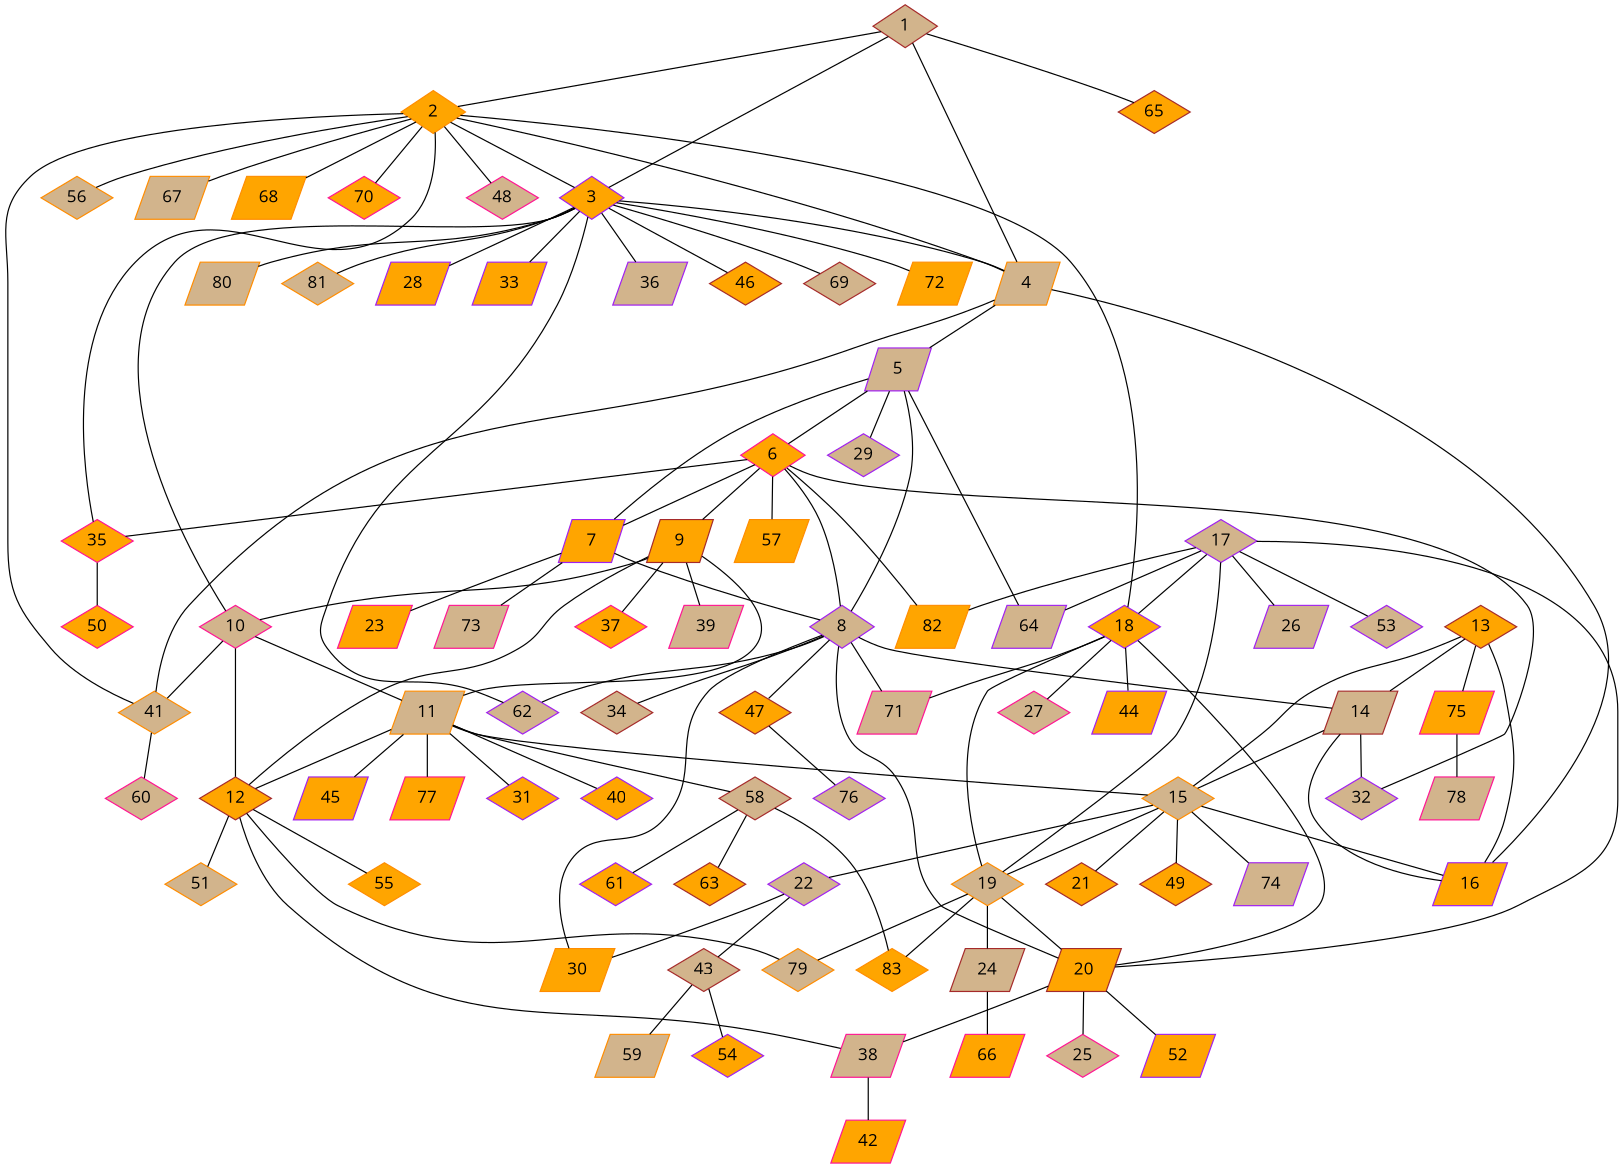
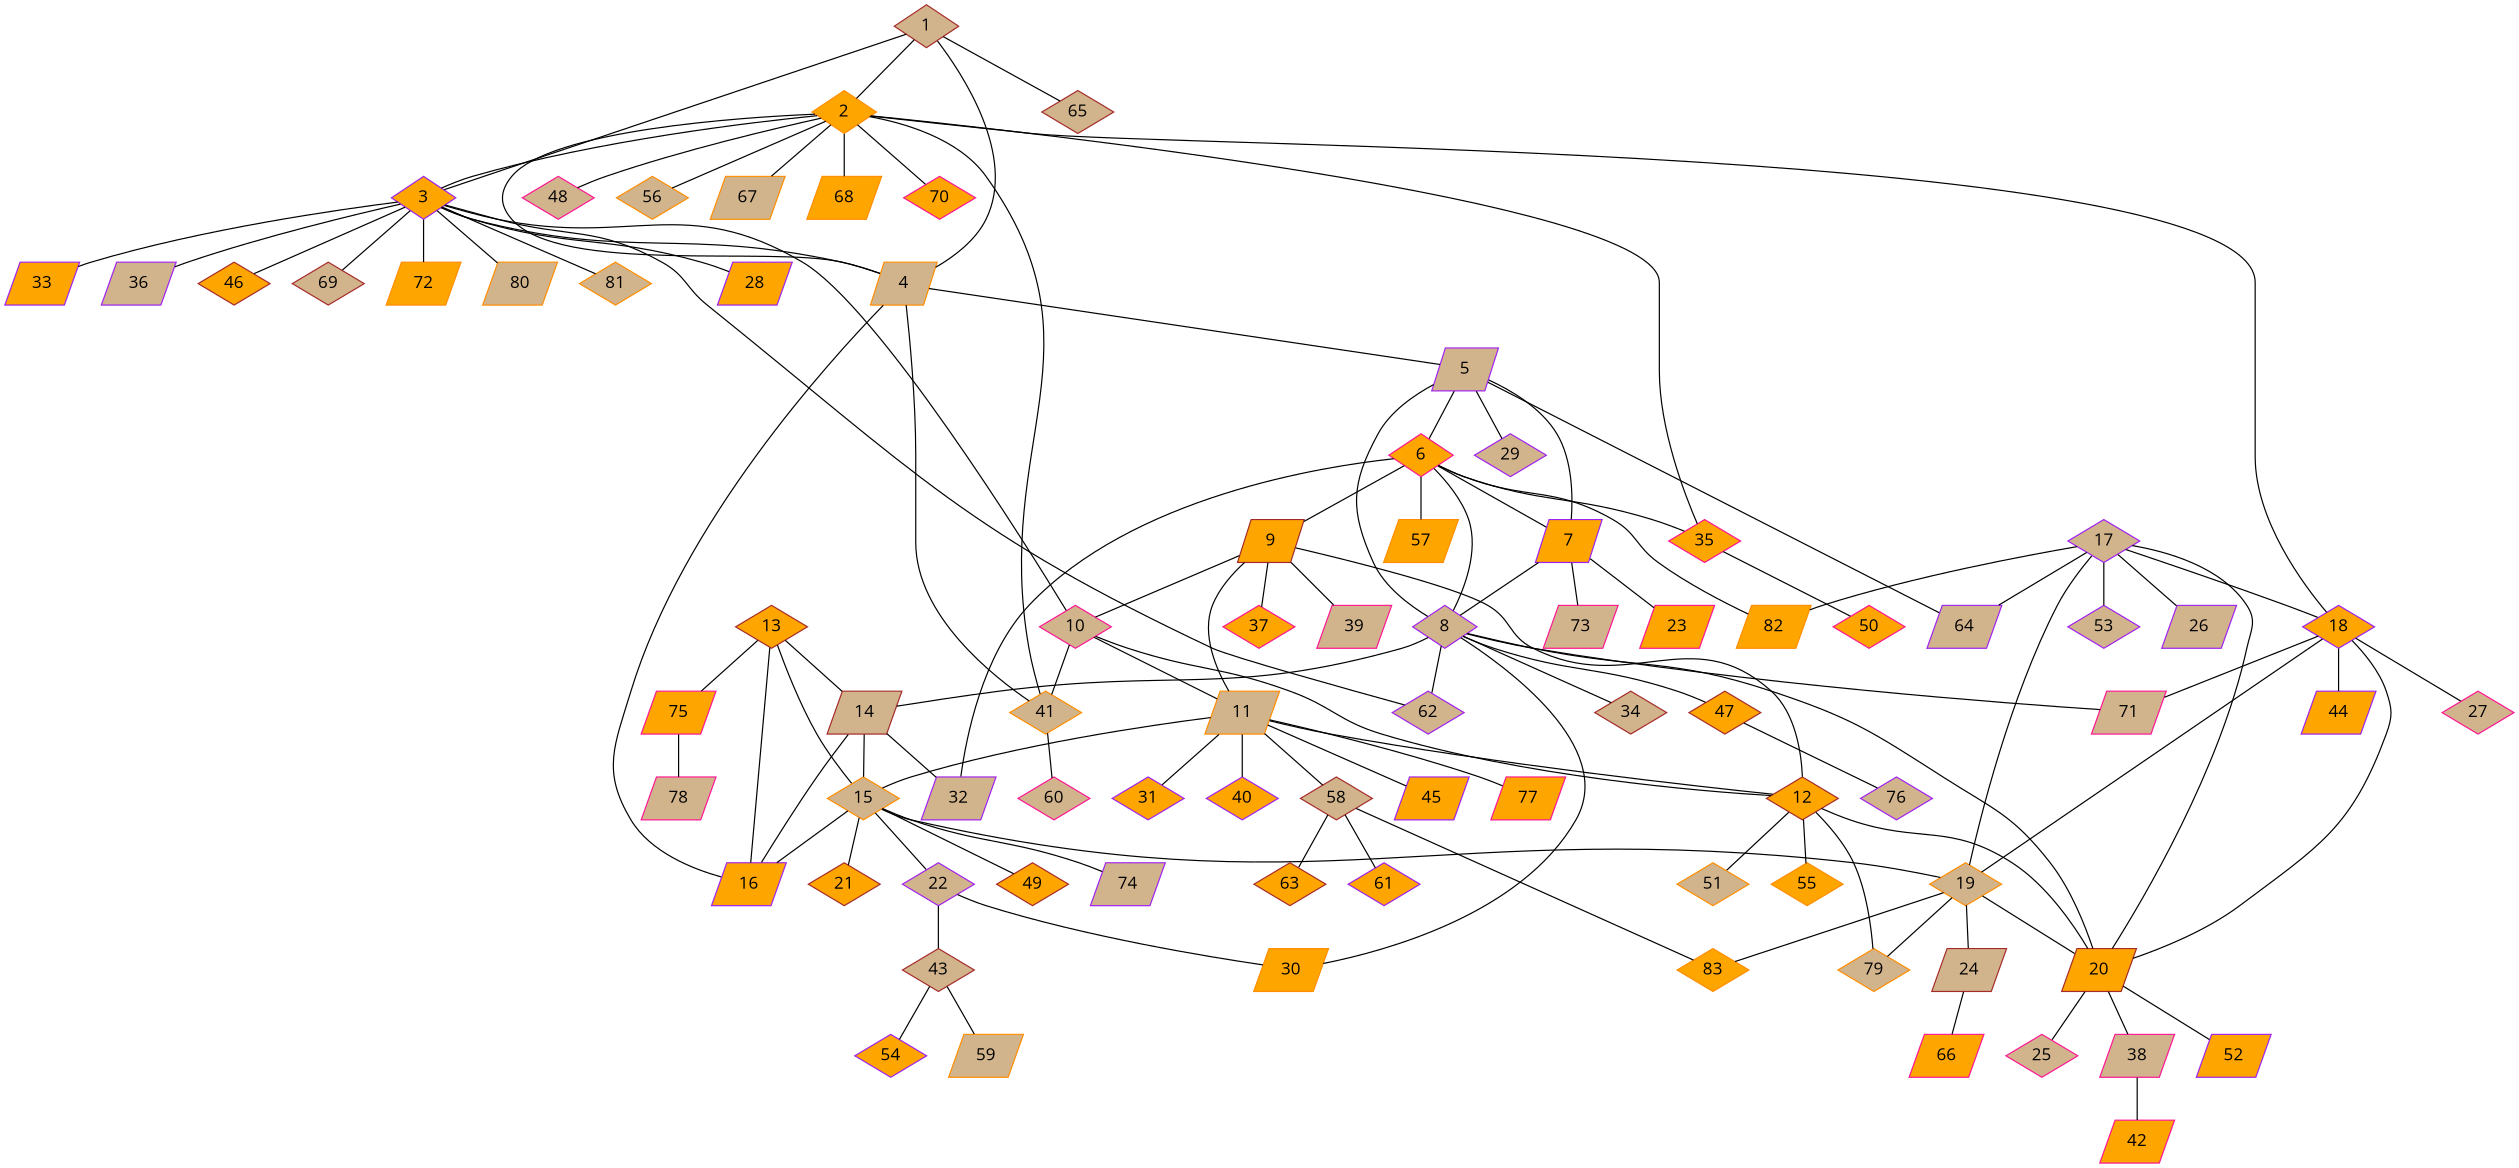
node "65": fillcolor orange -> tan
node "32": shape diamond -> parallelogram
edge "12" -- "38": now "12" -- "20"
